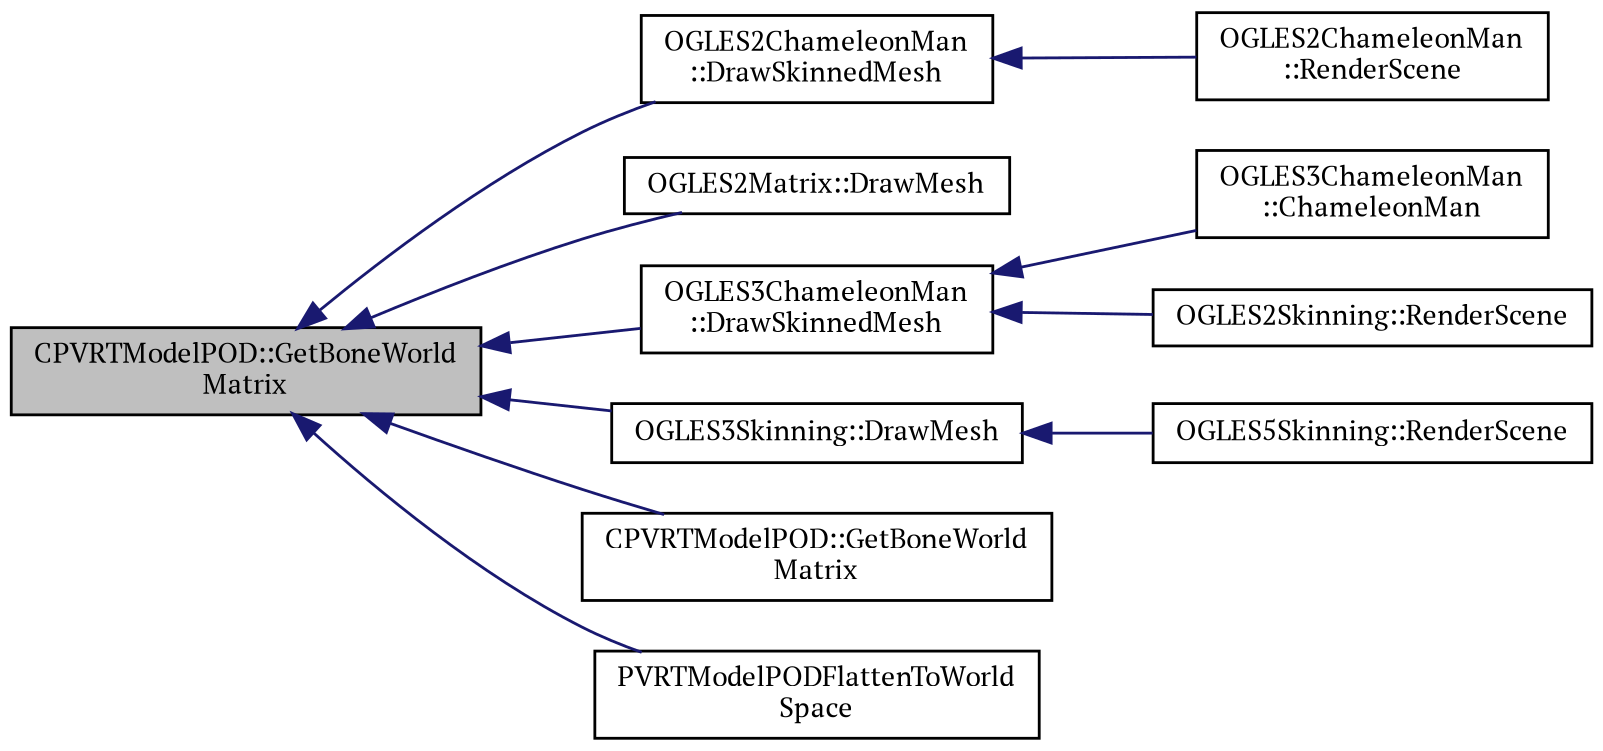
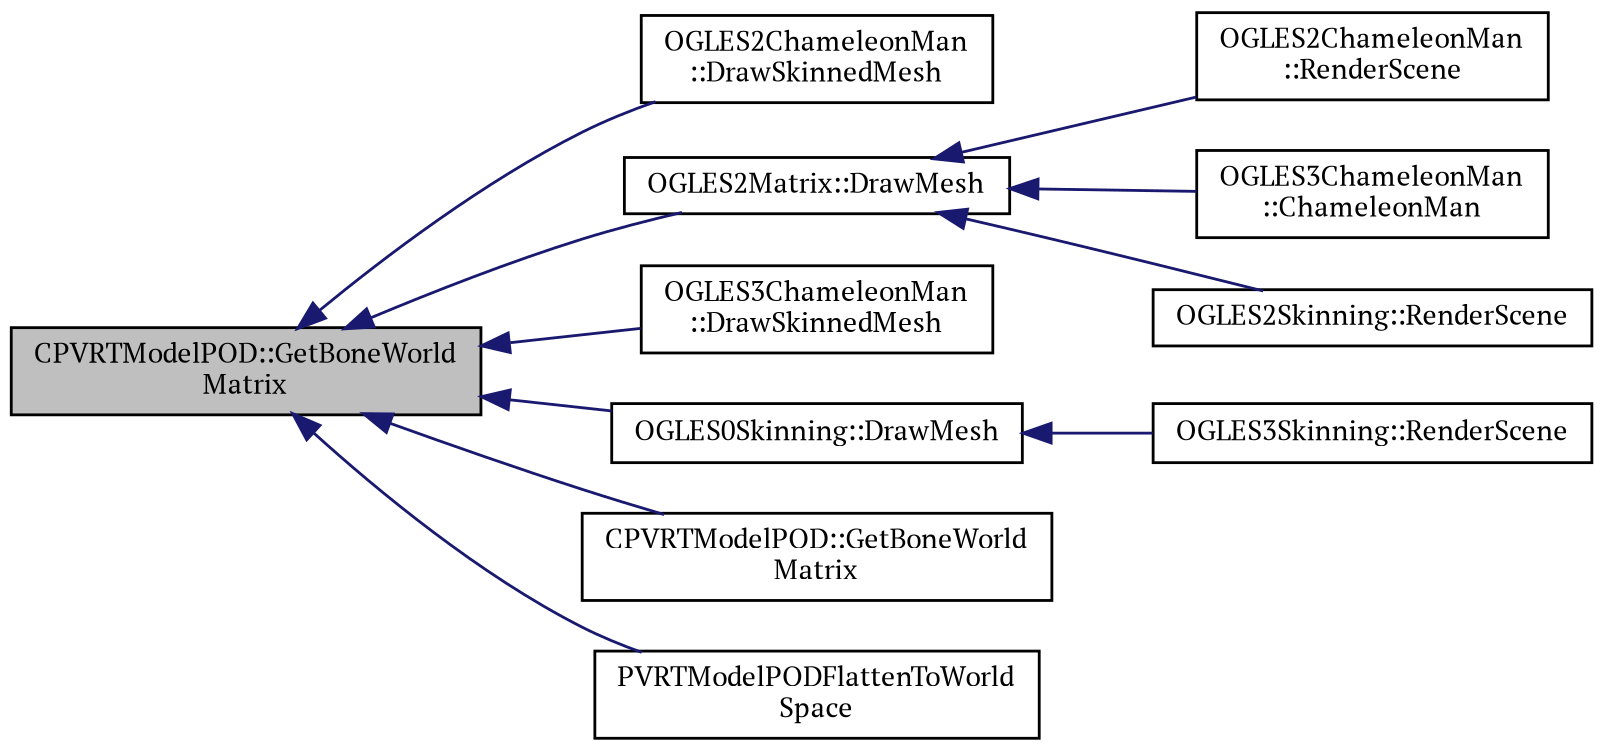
edge "OGLES2ChameleonMan ::RenderScene" -> "OGLES2ChameleonMan ::DrawSkinnedMesh": now "OGLES2ChameleonMan ::RenderScene" -> "OGLES2Matrix::DrawMesh"
edge "OGLES3ChameleonMan ::ChameleonMan" -> "OGLES3ChameleonMan ::DrawSkinnedMesh": now "OGLES3ChameleonMan ::ChameleonMan" -> "OGLES2Matrix::DrawMesh"
edge "OGLES2Skinning::RenderScene" -> "OGLES3ChameleonMan ::DrawSkinnedMesh": now "OGLES2Skinning::RenderScene" -> "OGLES2Matrix::DrawMesh"
node "OGLES3Skinning::DrawMesh": label "OGLES3Skinning::DrawMesh" -> "OGLES0Skinning::DrawMesh"
node "OGLES5Skinning::RenderScene": label "OGLES5Skinning::RenderScene" -> "OGLES3Skinning::RenderScene"
